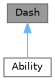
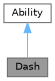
edge "Ability" -> "Dash": reversed
